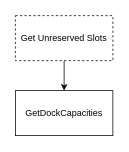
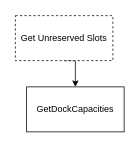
node "GetDockCapacities": moved (64, 113) -> (75, 109)
